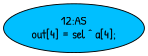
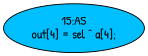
node "12:AS out[4] = sel ^ a[4];": label "12:AS out[4] = sel ^ a[4];" -> "15:AS out[4] = sel ^ a[4];"
